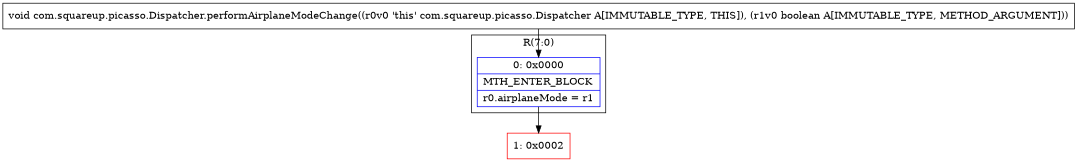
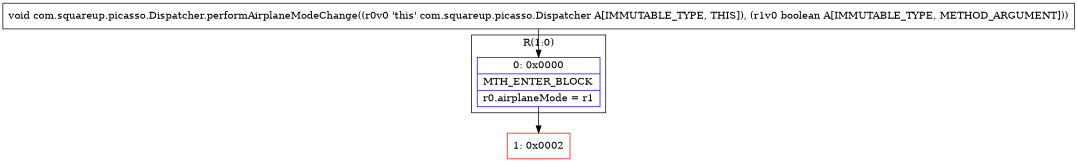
cluster "R(7:0)": label "R(7:0)" -> "R(1:0)"
